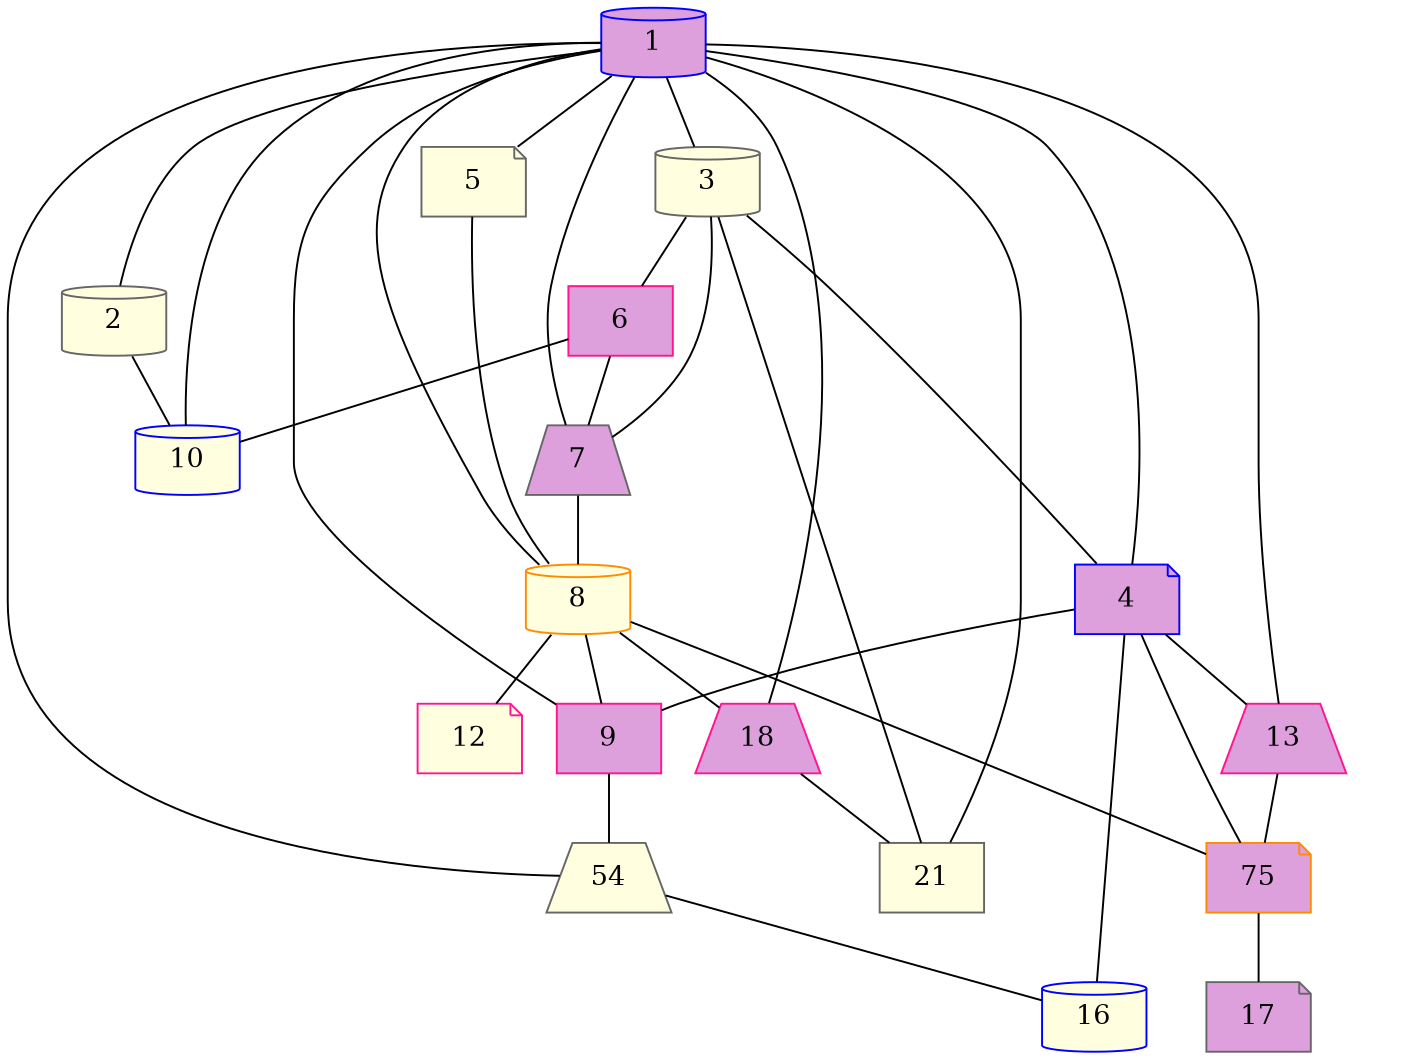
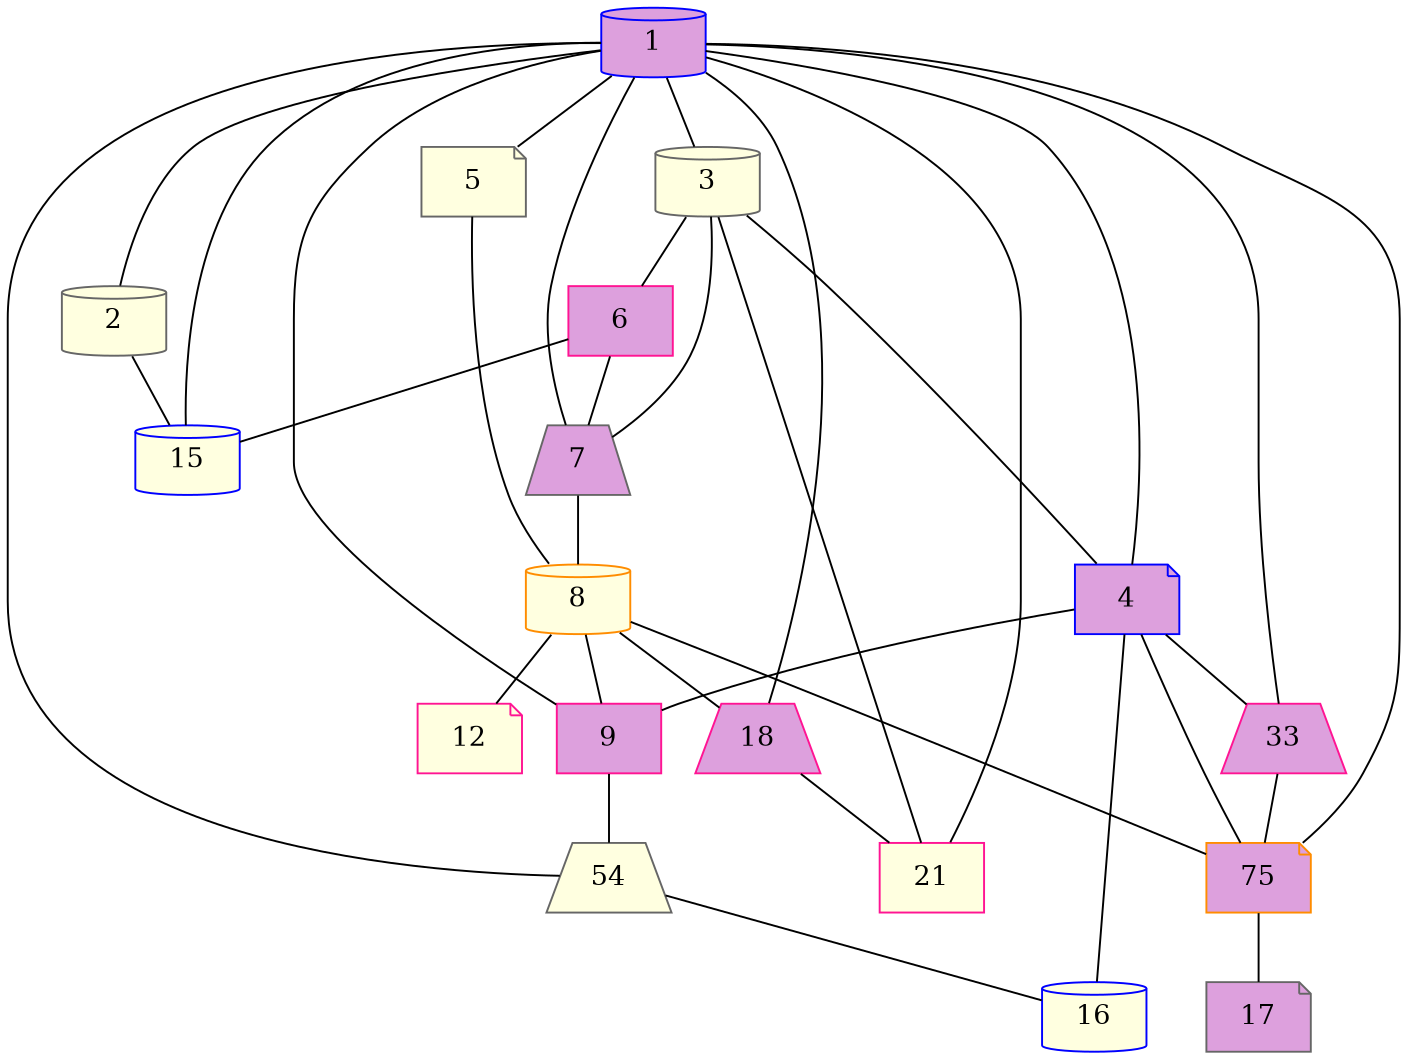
edge "1" -- "8": now "1" -- "75"
node "10": label "10" -> "15"
node "13": label "13" -> "33"
node "21": color gray40 -> deeppink
